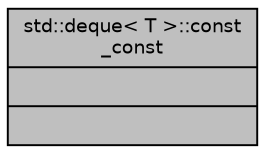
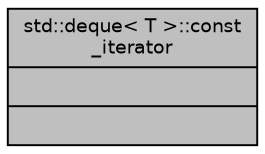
node "std::deque< T >::const": text "_const" -> "_iterator"
